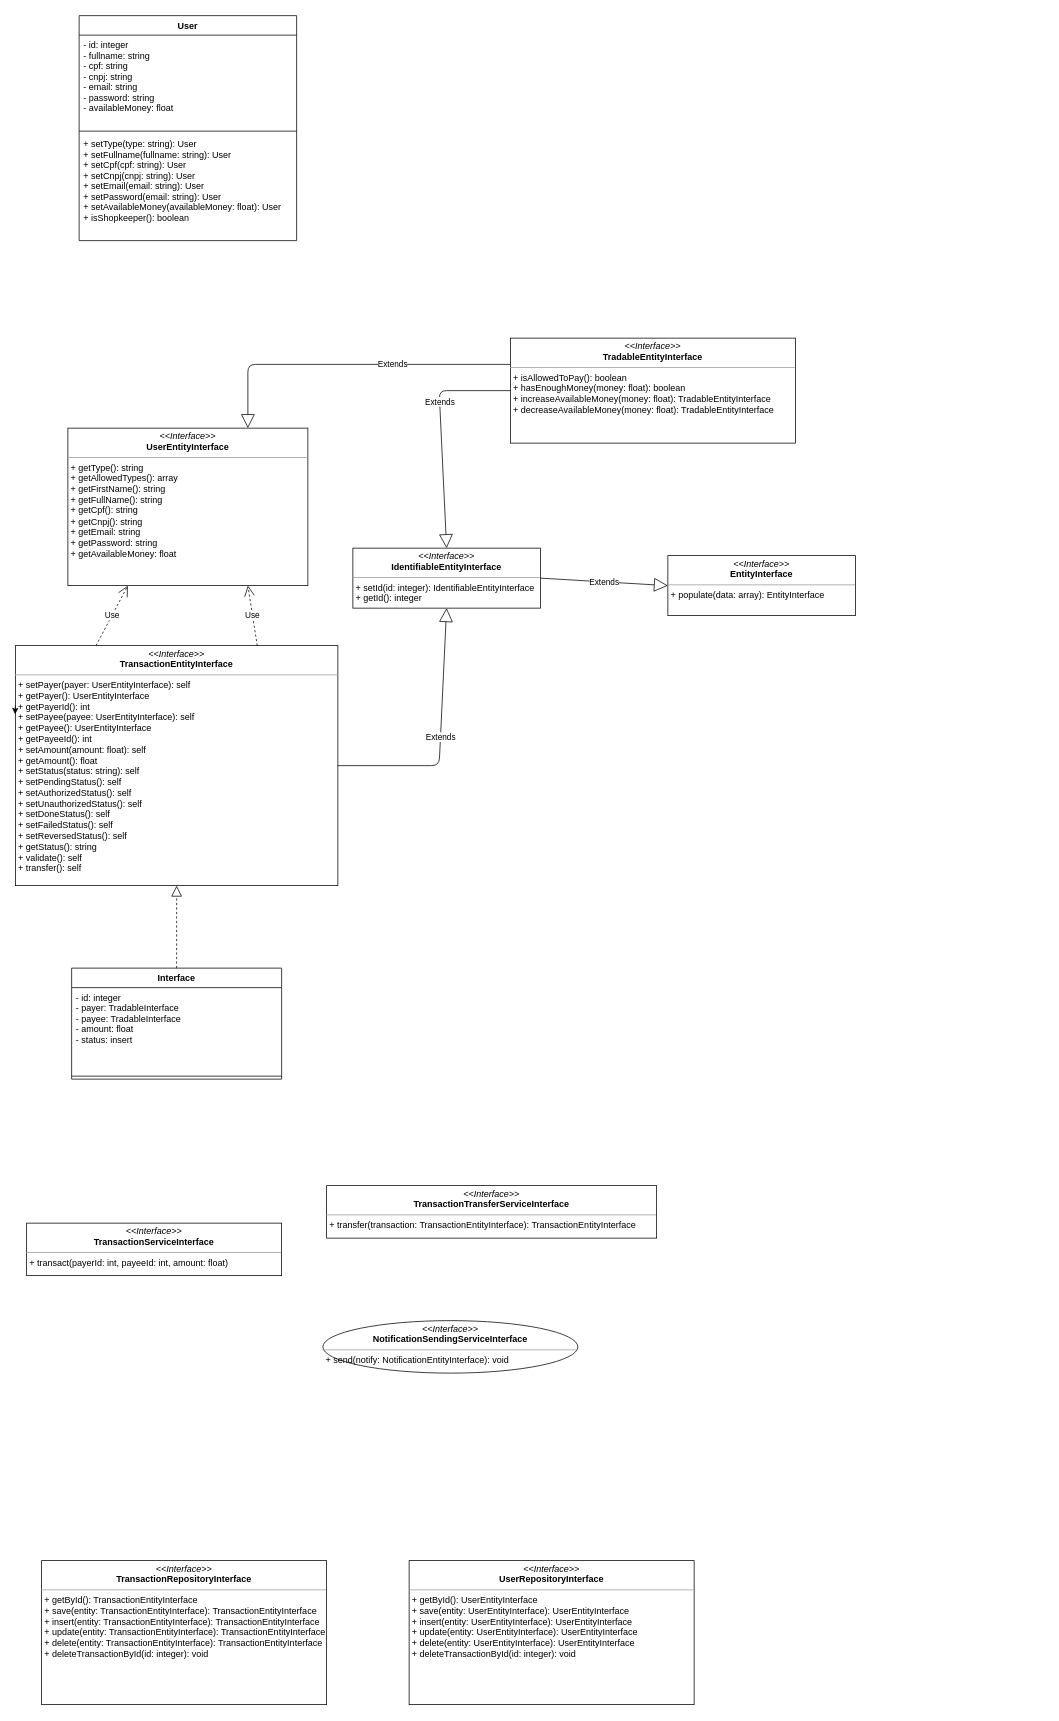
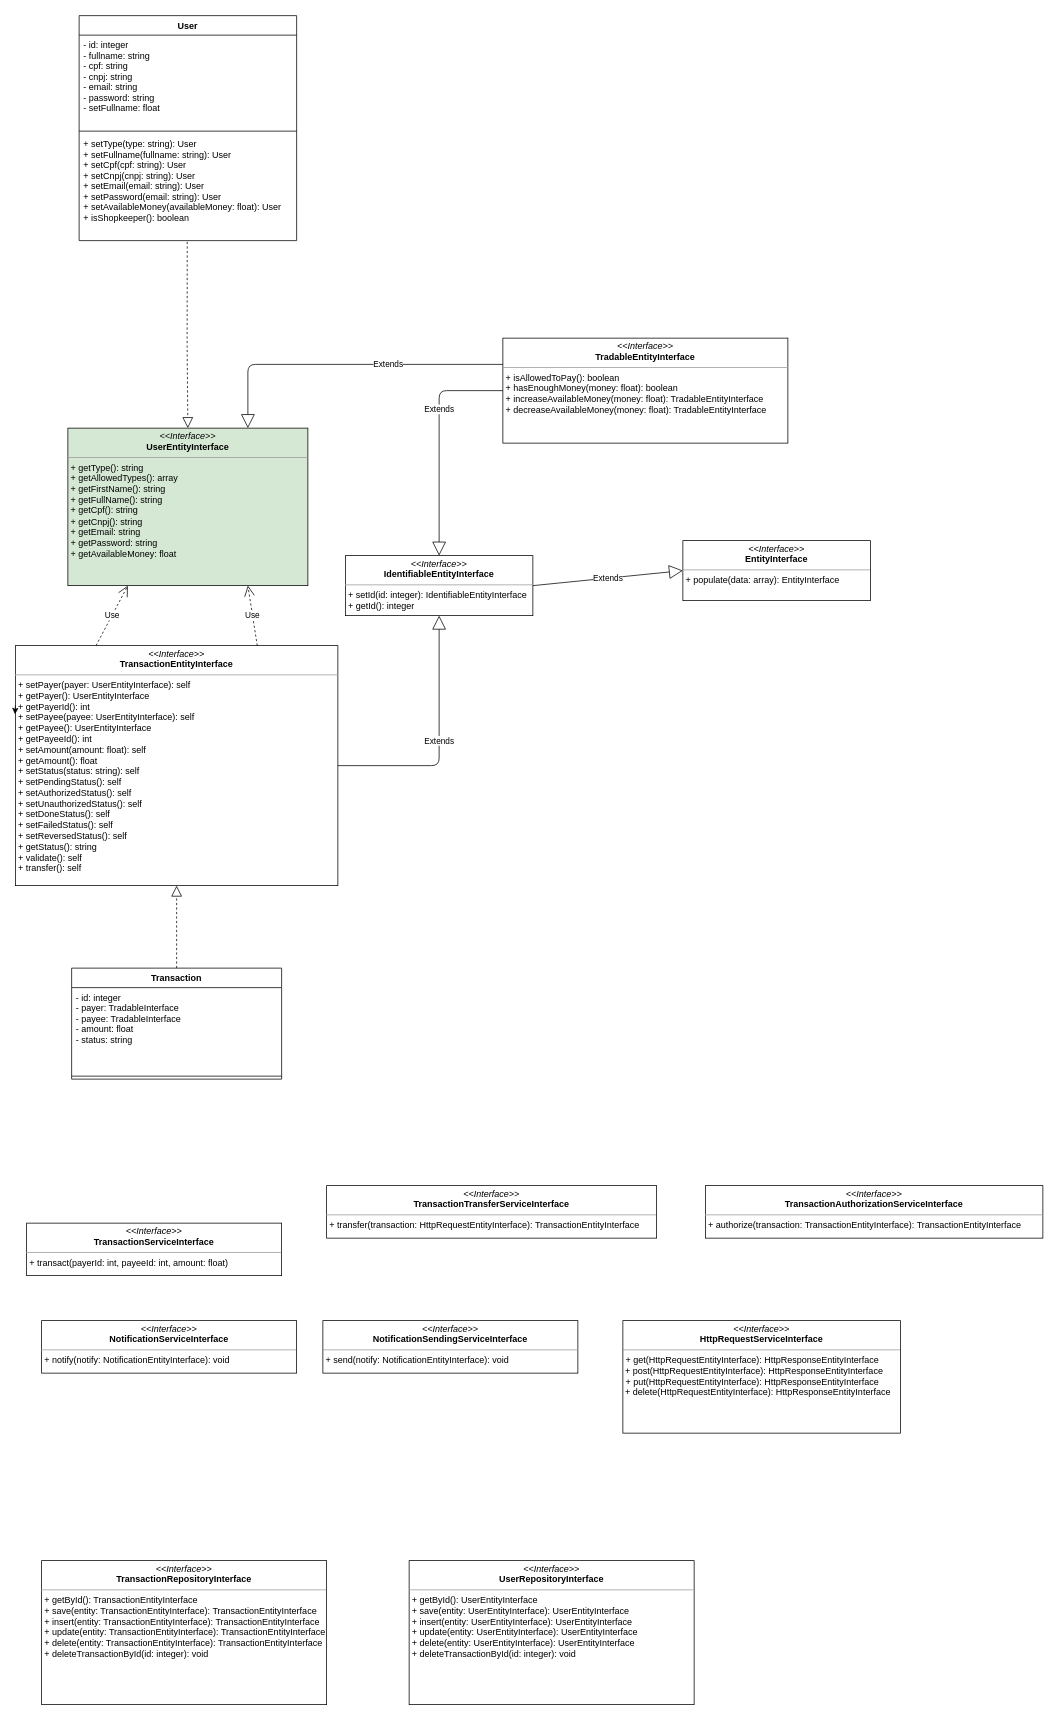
node "- id: integer - fullname: string - cpf: string - cnpj: string - email: string - password: string - availableMoney: float": label "- id: integer - fullname: string - cpf: string - cnpj: string - email: string - password: string - availableMoney: float" -> "- id: integer - fullname: string - cpf: string - cnpj: string - email: string - password: string - setFullname: float"
edge "+ setType(type: string): User + setFullname(fullname: string): User + setCpf(cpf: string): User + setCnpj(cnpj: string): User + setEmail(email: string): User + setPassword(email: string): User + setAvailableMoney(availableMoney: float): User + isShopkeeper(): boolean" -> "<<Interface>> UserEntityInterface + getType(): string + getAllowedTypes(): array + getFirstName(): string + getFullName(): string + getCpf(): string + getCnpj(): string + getEmail: string + getPassword: string + getAvailableMoney: float": added
node "<<Interface>> TradableEntityInterface + isAllowedToPay(): boolean + hasEnoughMoney(money: float): boolean + increaseAvailableMoney(money: float): TradableEntityInterface + decreaseAvailableMoney(money: float): TradableEntityInterface": moved (653, 390) -> (645, 390)
node "<<Interface>> UserEntityInterface + getType(): string + getAllowedTypes(): array + getFirstName(): string + getFullName(): string + getCpf(): string + getCnpj(): string + getEmail: string + getPassword: string + getAvailableMoney: float": fillcolor #ffffff -> #d5e8d4
node "<<Interface>> IdentifiableEntityInterface + setId(id: integer): IdentifiableEntityInterface + getId(): integer": moved (447, 578) -> (439, 585)
node "<<Interface>> EntityInterface + populate(data: array): EntityInterface": moved (762, 585) -> (777, 570)
node "Interface": label "Interface" -> "Transaction"
node "- id: integer - payer: TradableInterface - payee: TradableInterface - amount: float - status: insert": label "- id: integer - payer: TradableInterface - payee: TradableInterface - amount: float - status: insert" -> "- id: integer - payer: TradableInterface - payee: TradableInterface - amount: float - status: string"
node "<<Interface>> TransactionTransferServiceInterface + transfer(transaction: TransactionEntityInterface): TransactionEntityInterface": label "<<Interface>> TransactionTransferServiceInterface + transfer(transaction: TransactionEntityInterface): TransactionEntityInterface" -> "<<Interface>> TransactionTransferServiceInterface + transfer(transaction: HttpRequestEntityInterface): TransactionEntityInterface"
node "<<Interface>> TransactionAuthorizationServiceInterface + authorize(transaction: TransactionEntityInterface): TransactionEntityInterface": added
node "<<Interface>> NotificationServiceInterface + notify(notify: NotificationEntityInterface): void": added
node "<<Interface>> NotificationSendingServiceInterface + send(notify: NotificationEntityInterface): void": shape ellipse -> rectangle
node "<<Interface>> HttpRequestServiceInterface + get(HttpRequestEntityInterface): HttpResponseEntityInterface + post(HttpRequestEntityInterface): HttpResponseEntityInterface+ put(HttpRequestEntityInterface): HttpResponseEntityInterface + delete(HttpRequestEntityInterface): HttpResponseEntityInterface": added
